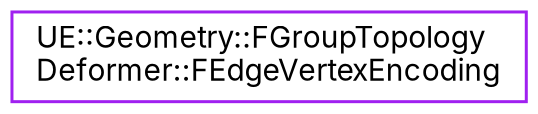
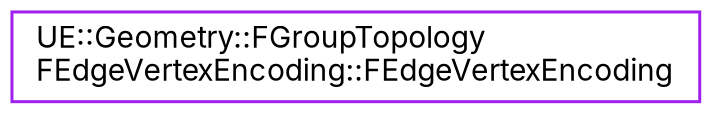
node "UE::Geometry::FGroupTopology Deformer::FEdgeVertexEncoding": label "UE::Geometry::FGroupTopology Deformer::FEdgeVertexEncoding" -> "UE::Geometry::FGroupTopology FEdgeVertexEncoding::FEdgeVertexEncoding"
